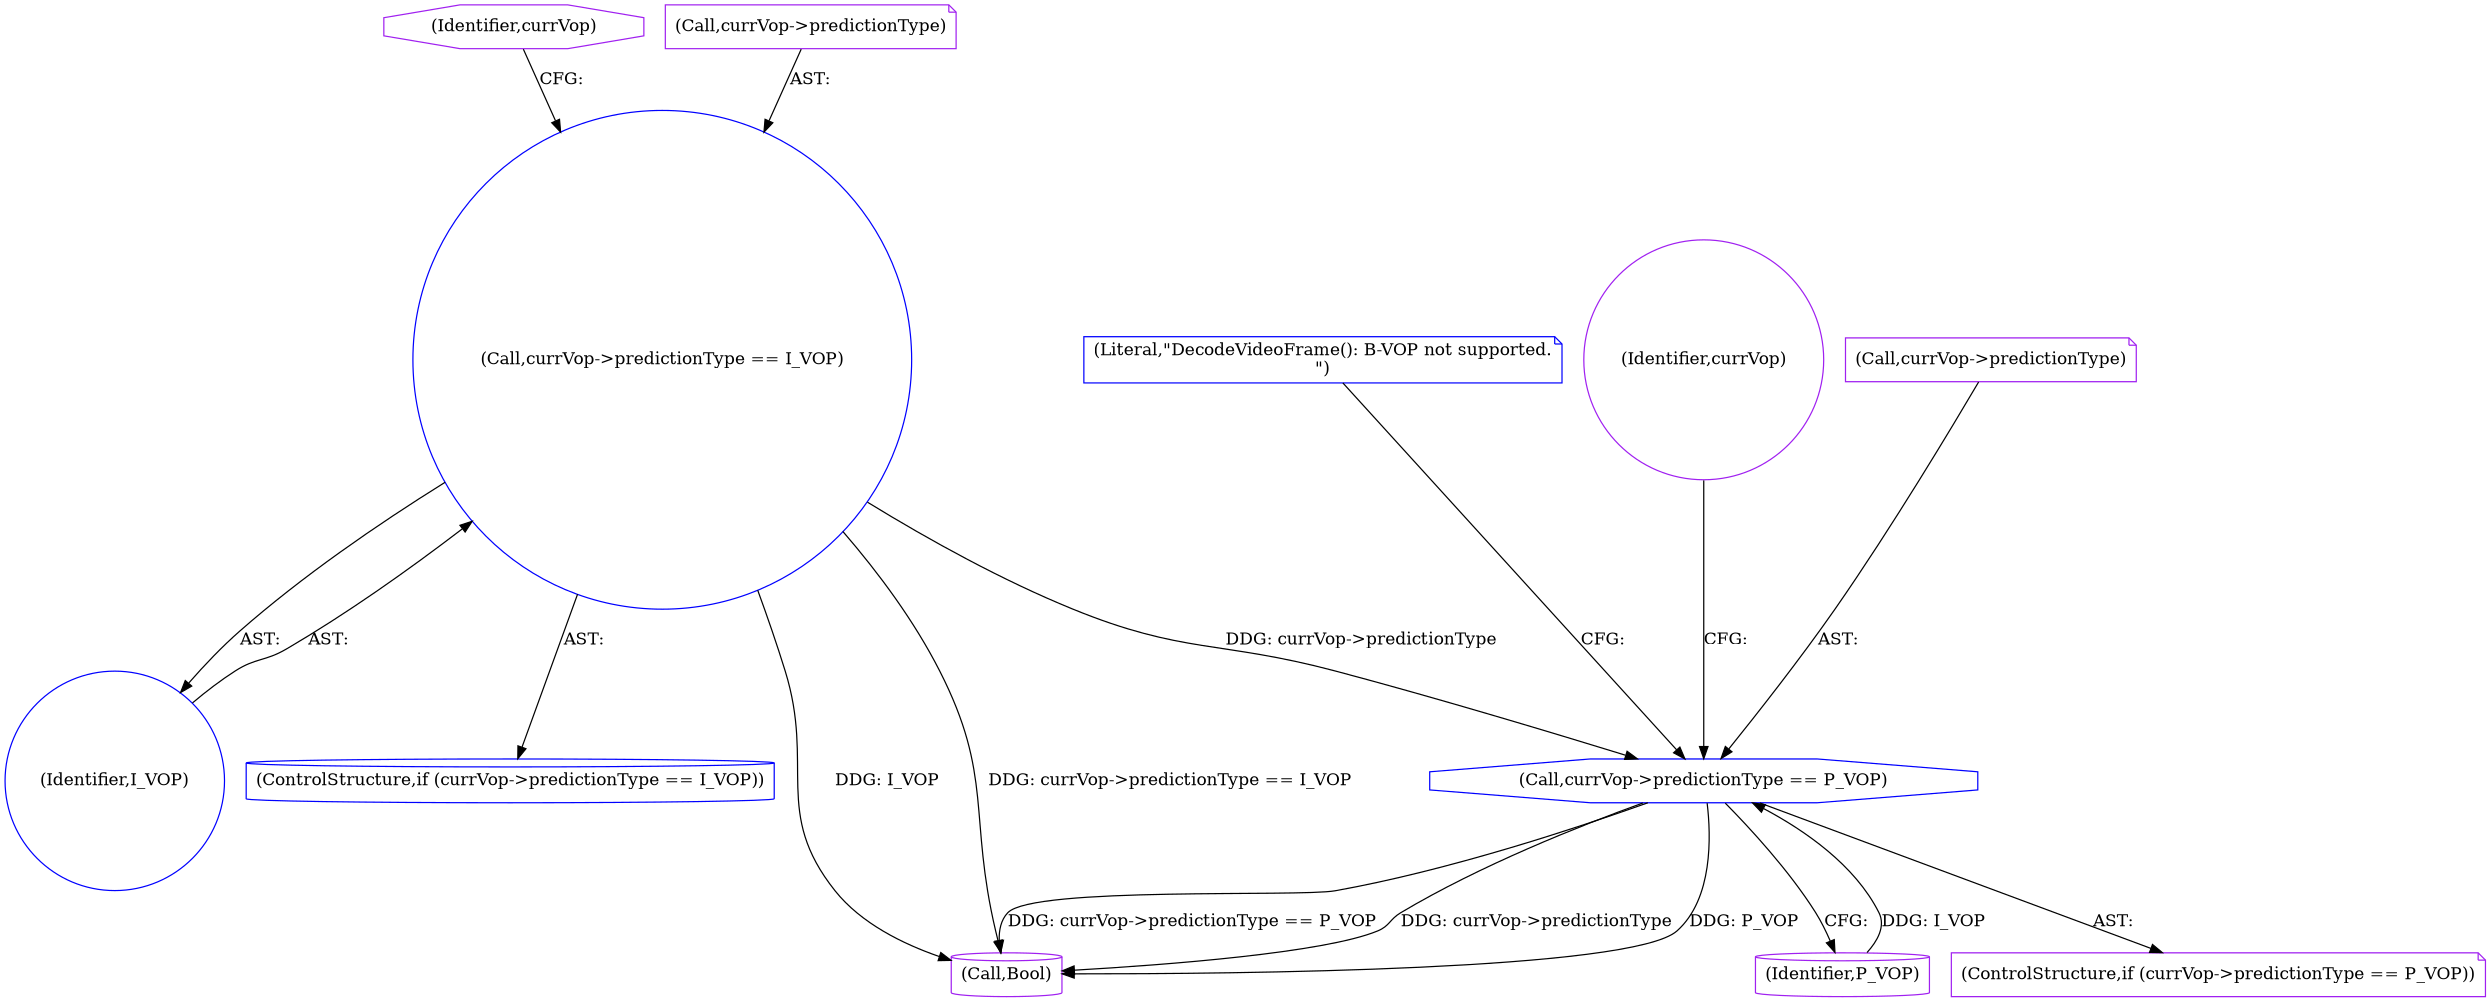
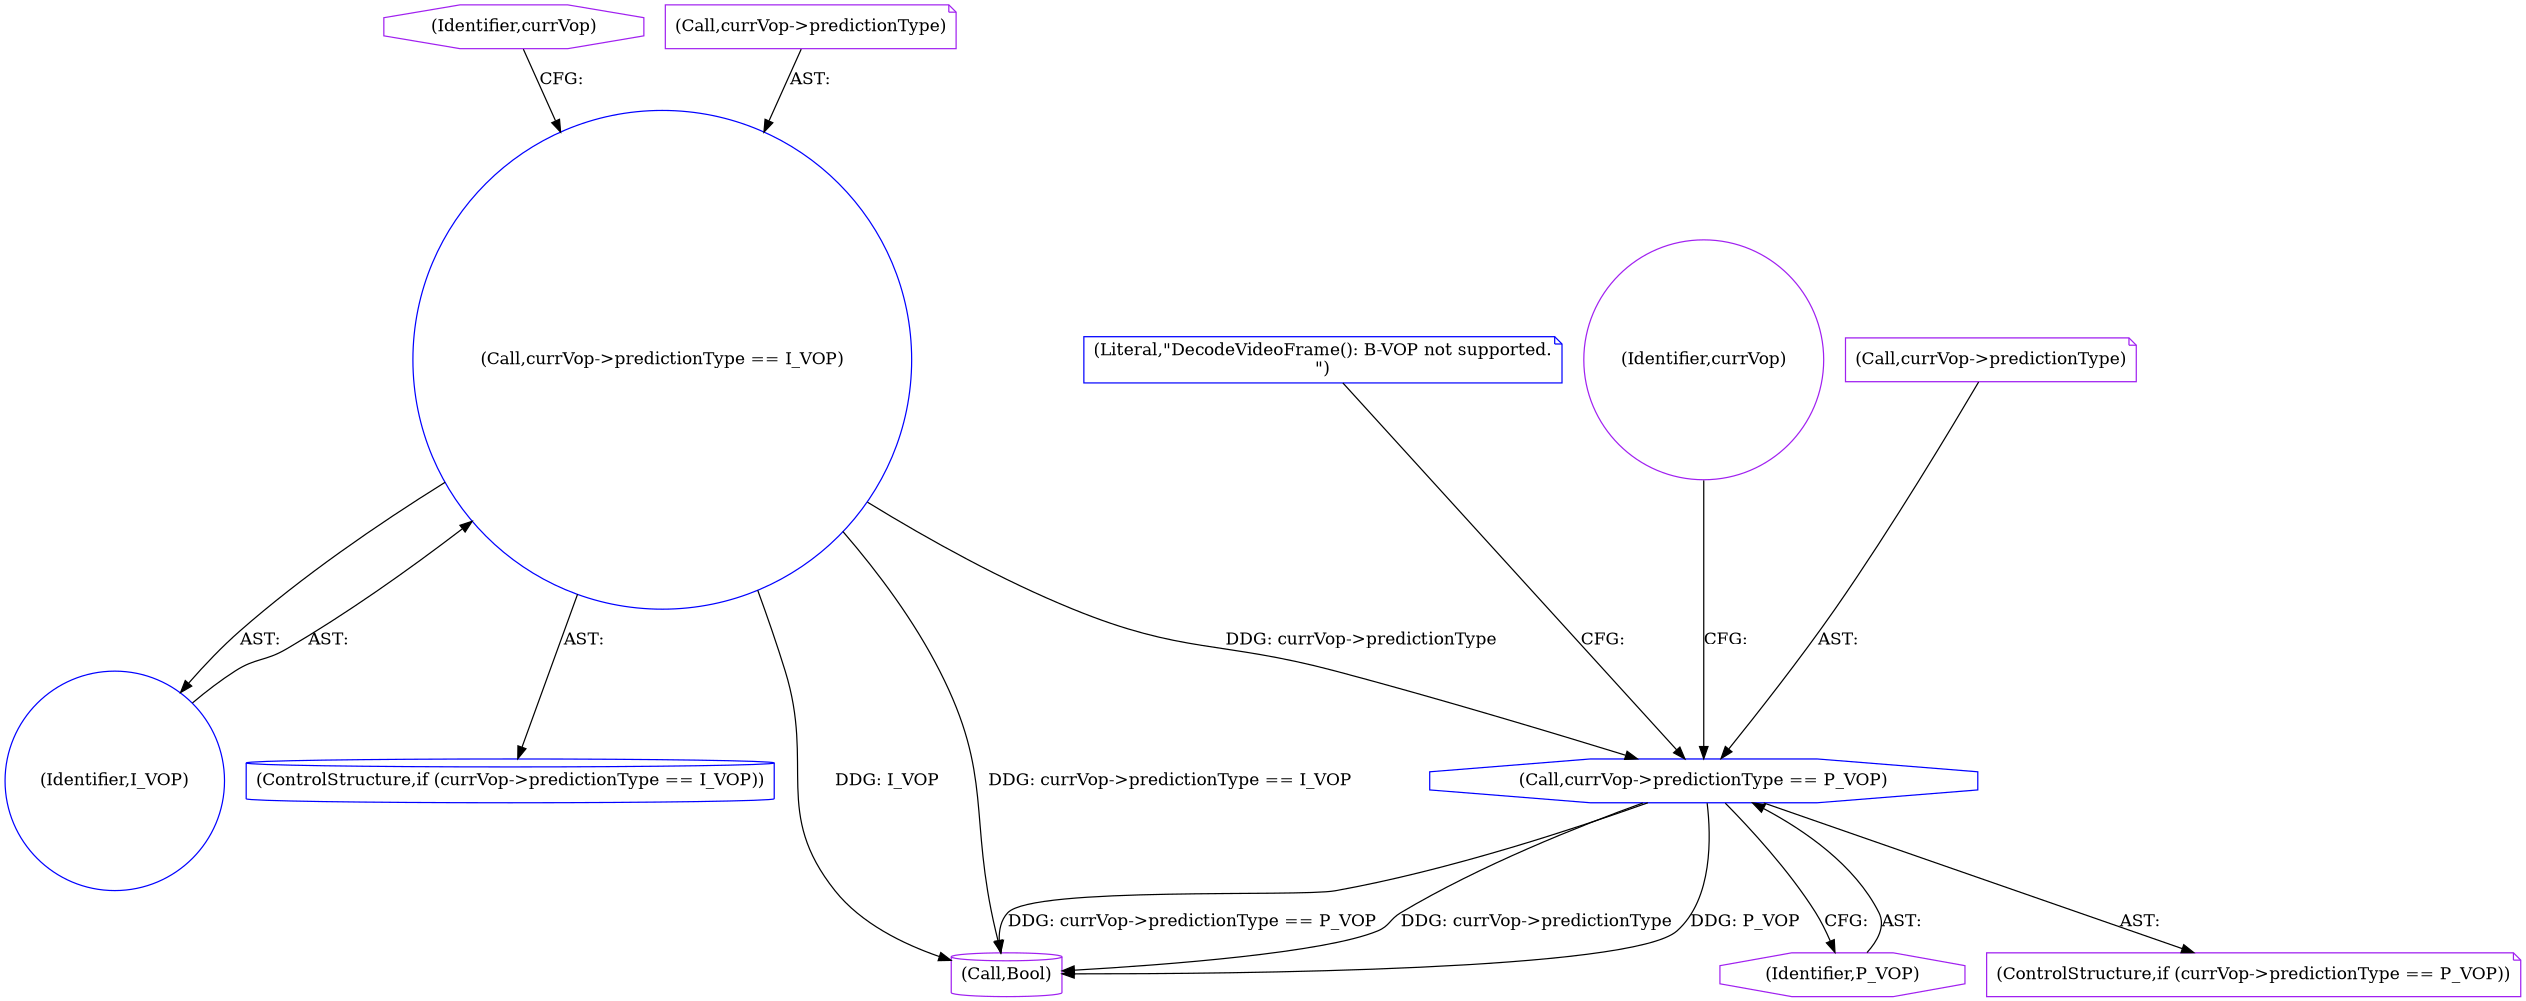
edge "(Identifier,P_VOP)" -> "(Call,currVop->predictionType == P_VOP)": label "DDG: I_VOP" -> "AST: "
node "(Identifier,P_VOP)": shape cylinder -> octagon
